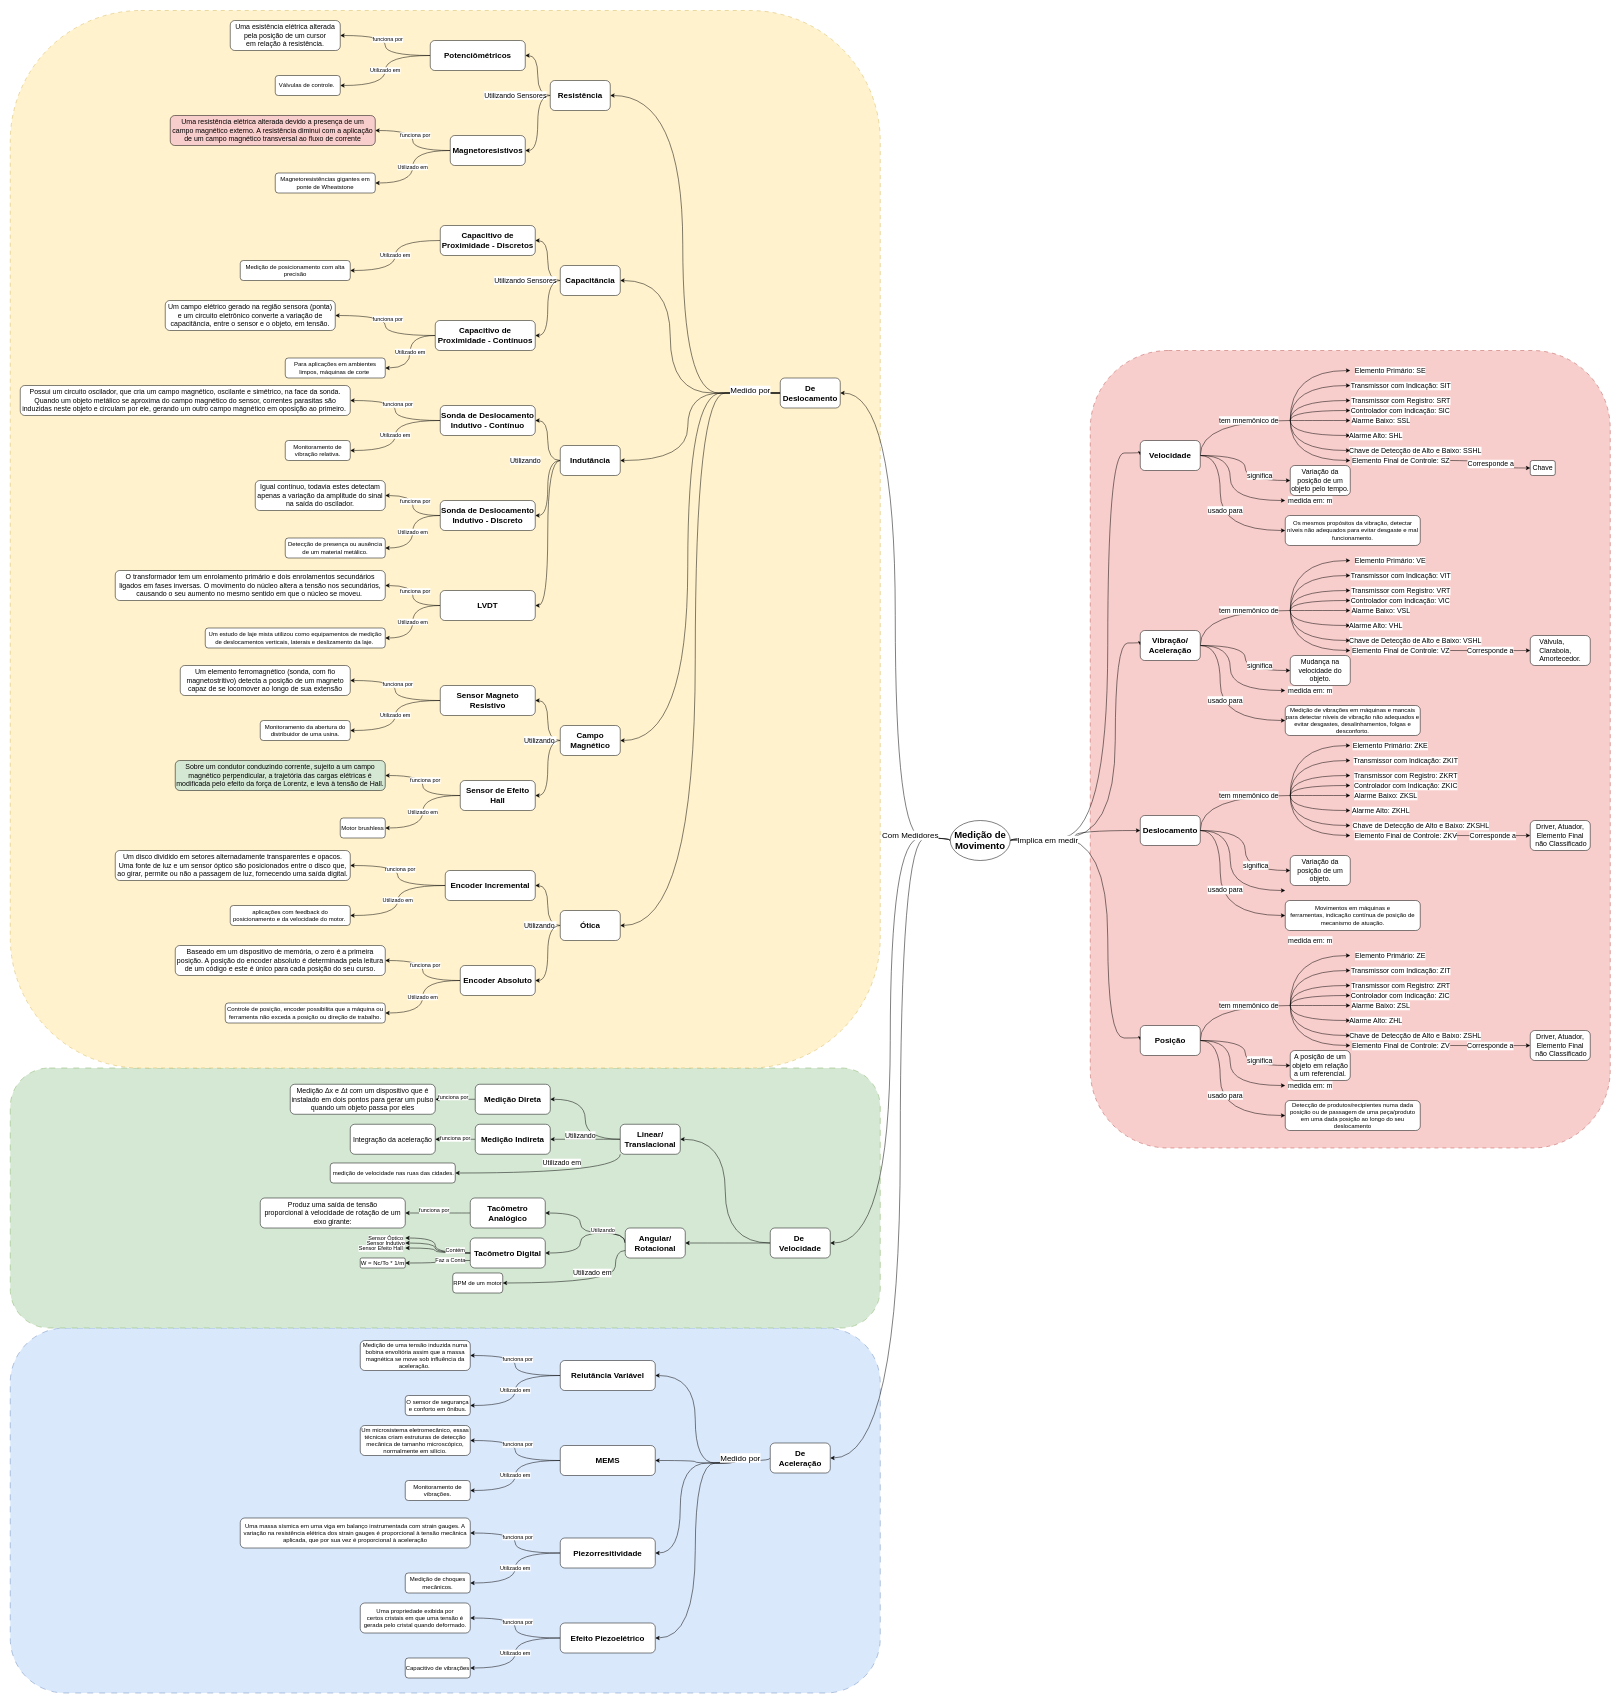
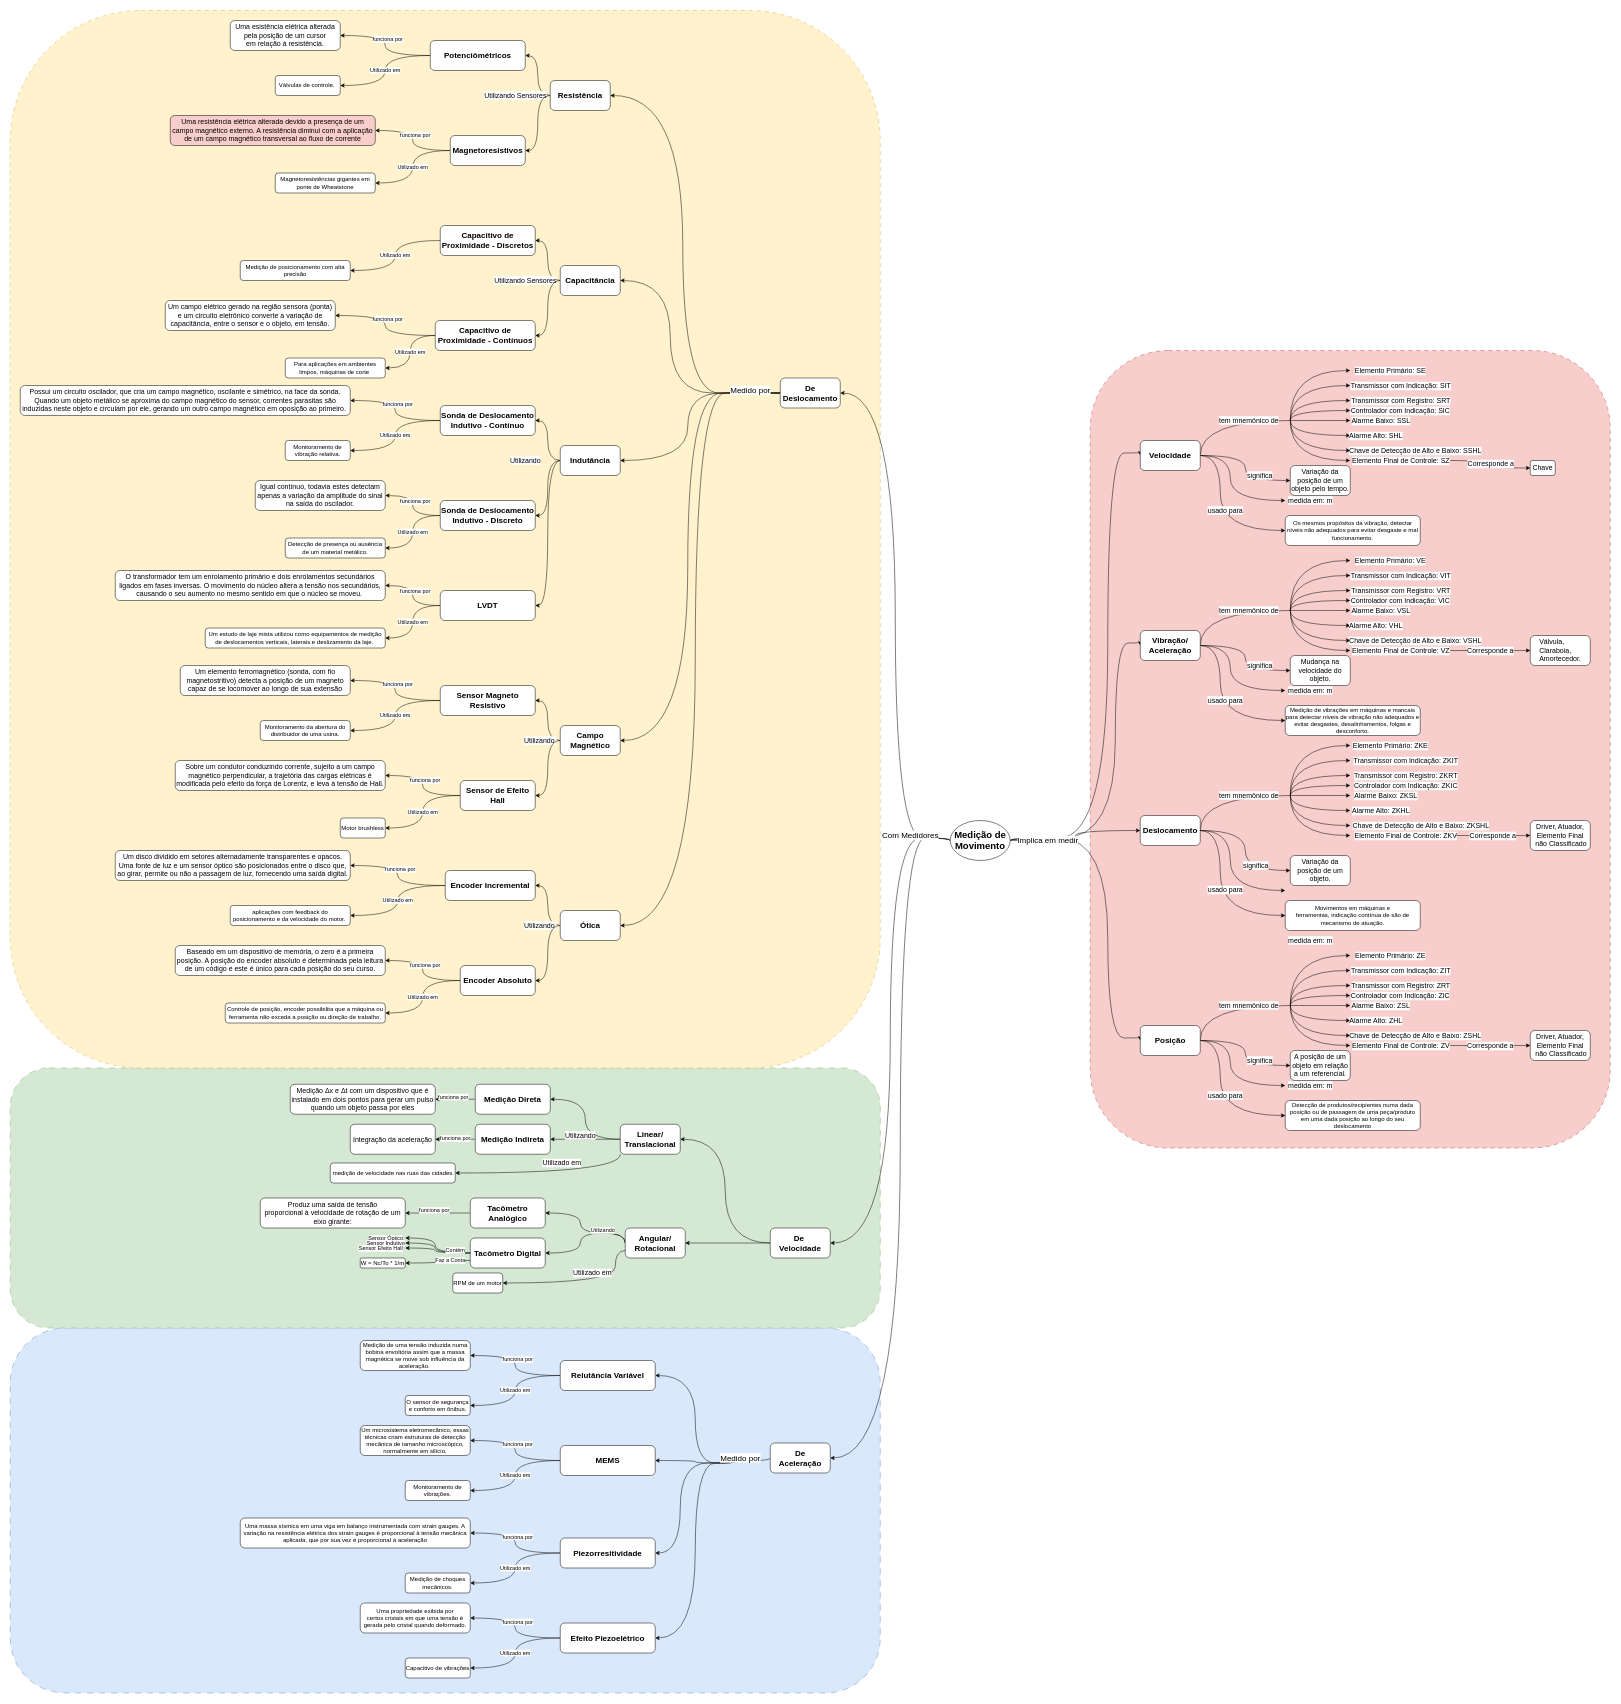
node "Sobre um condutor conduzindo corrente, sujeito a um campo magnético perpendicular, a trajetória das cargas elétricas é modificada pelo efeito da força de Lorentz, e leva à tensão de Hall.": fillcolor #d5e8d4 -> #ffffff
node "Movimentos em máquinas e ferramentas, indicação contínua de posição de mecanismo de atuação.": label "Movimentos em máquinas e ferramentas, indicação contínua de posição de mecanismo de atuação." -> "Movimentos em máquinas e ferramentas, indicação contínua de são de mecanismo de atuação."
